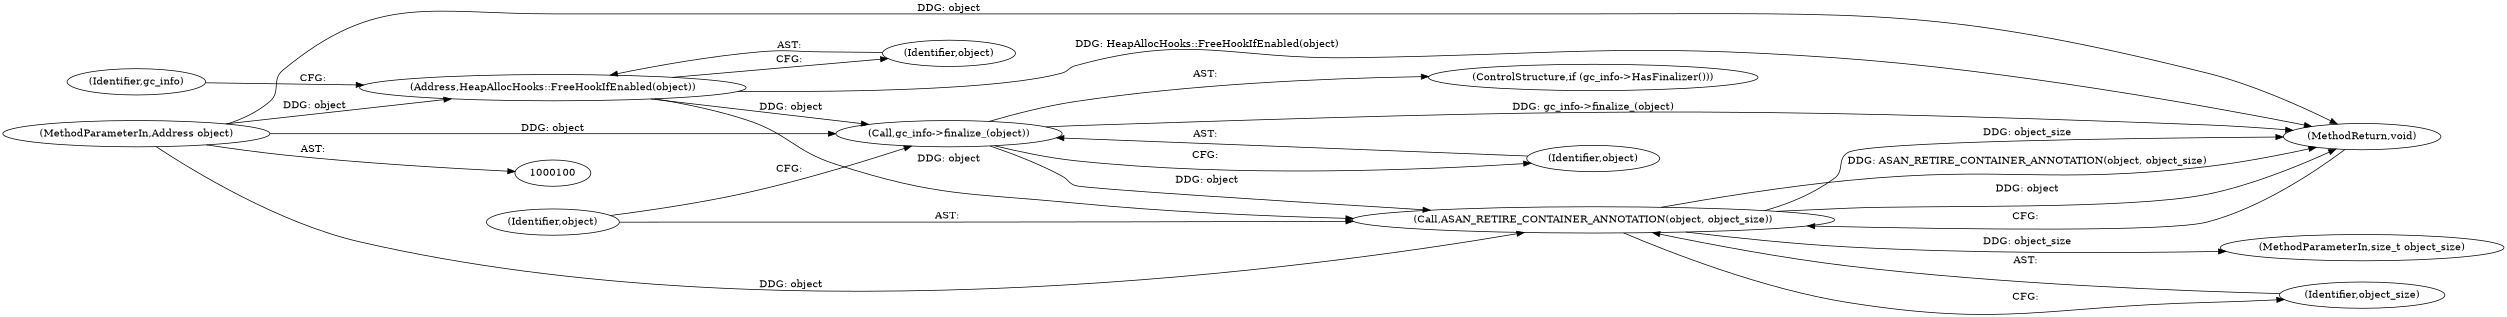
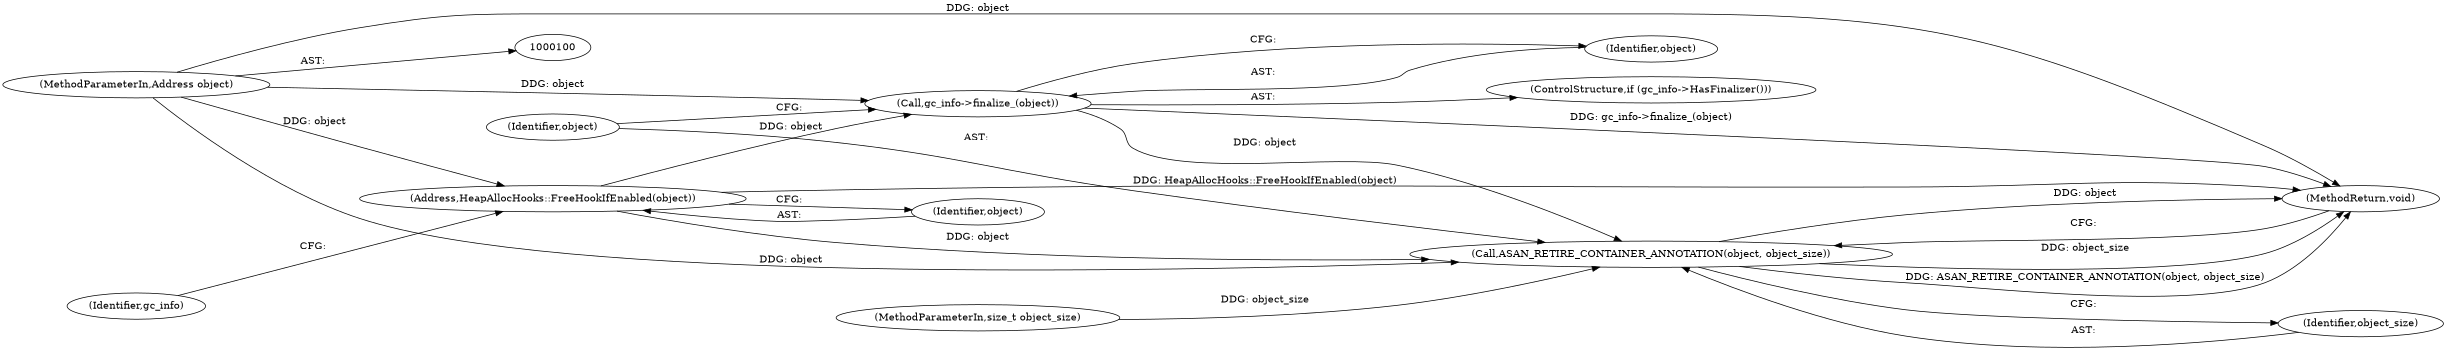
edge "(Call,ASAN_RETIRE_CONTAINER_ANNOTATION(object, object_size))" -> "(MethodParameterIn,size_t object_size)": reversed
